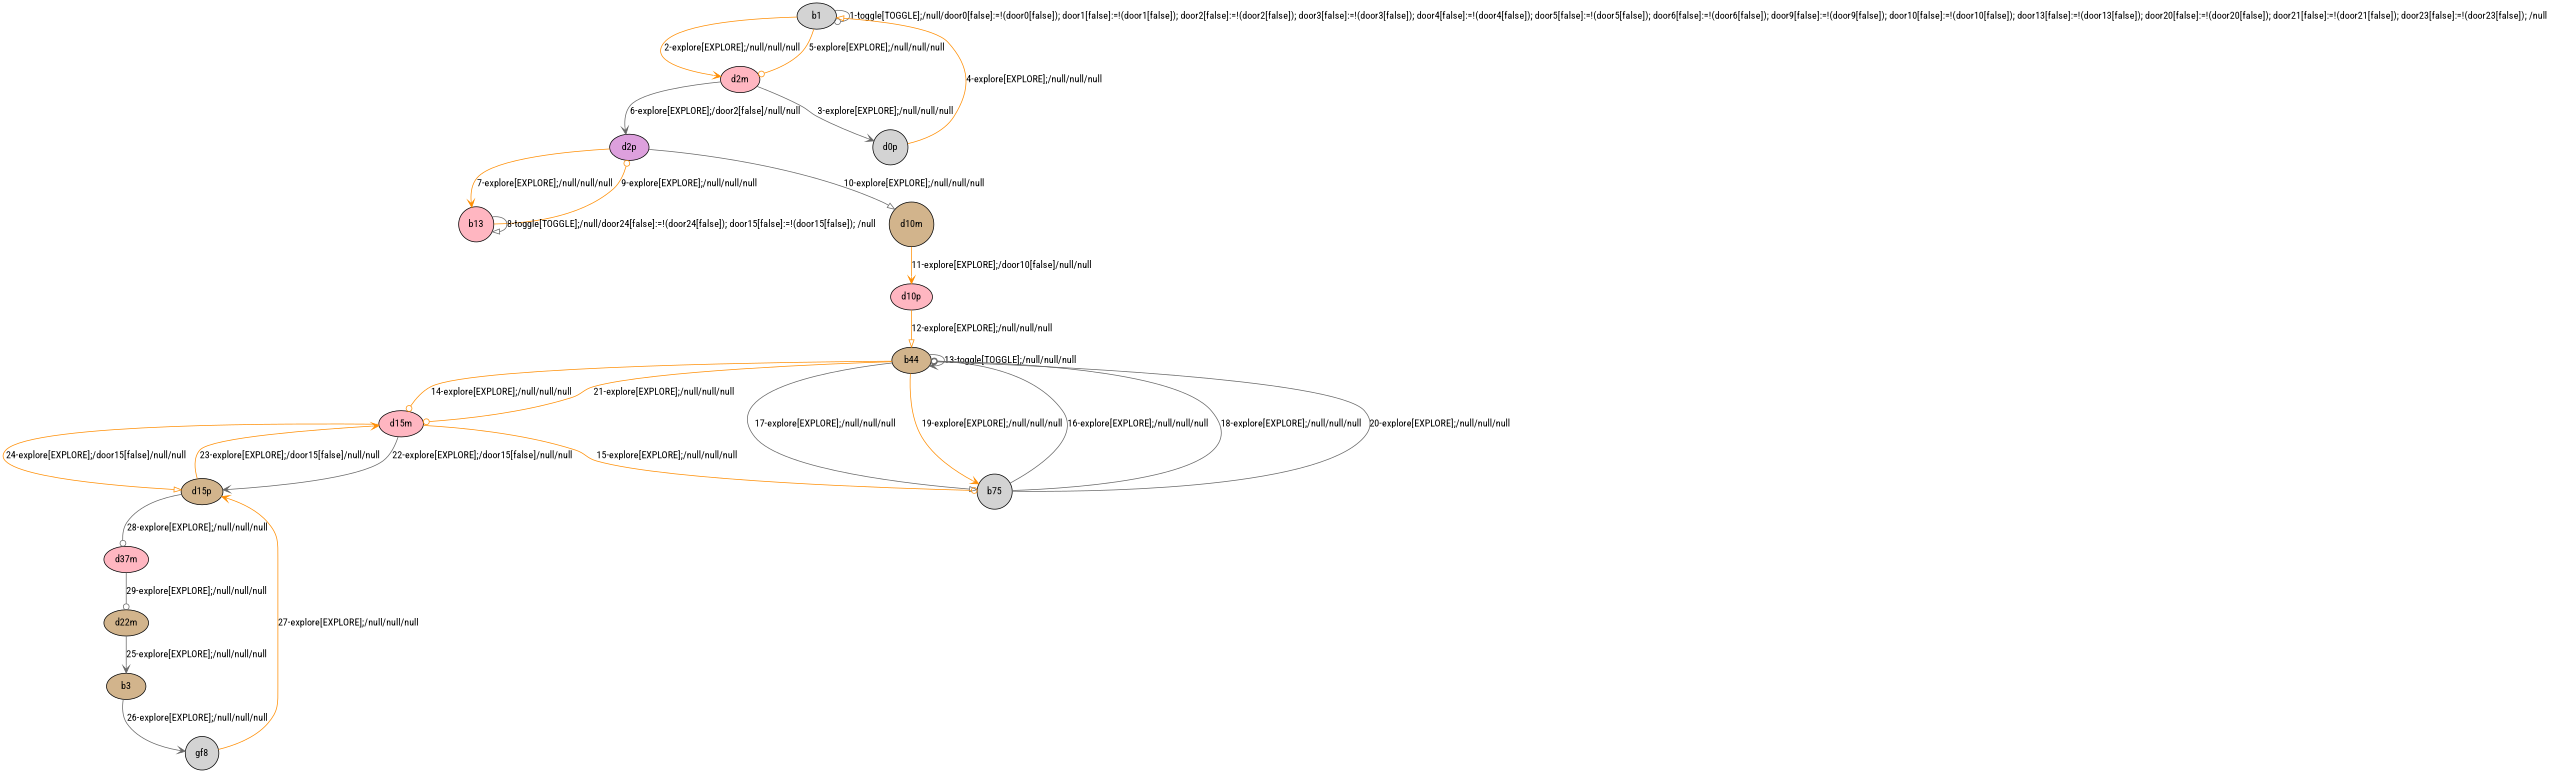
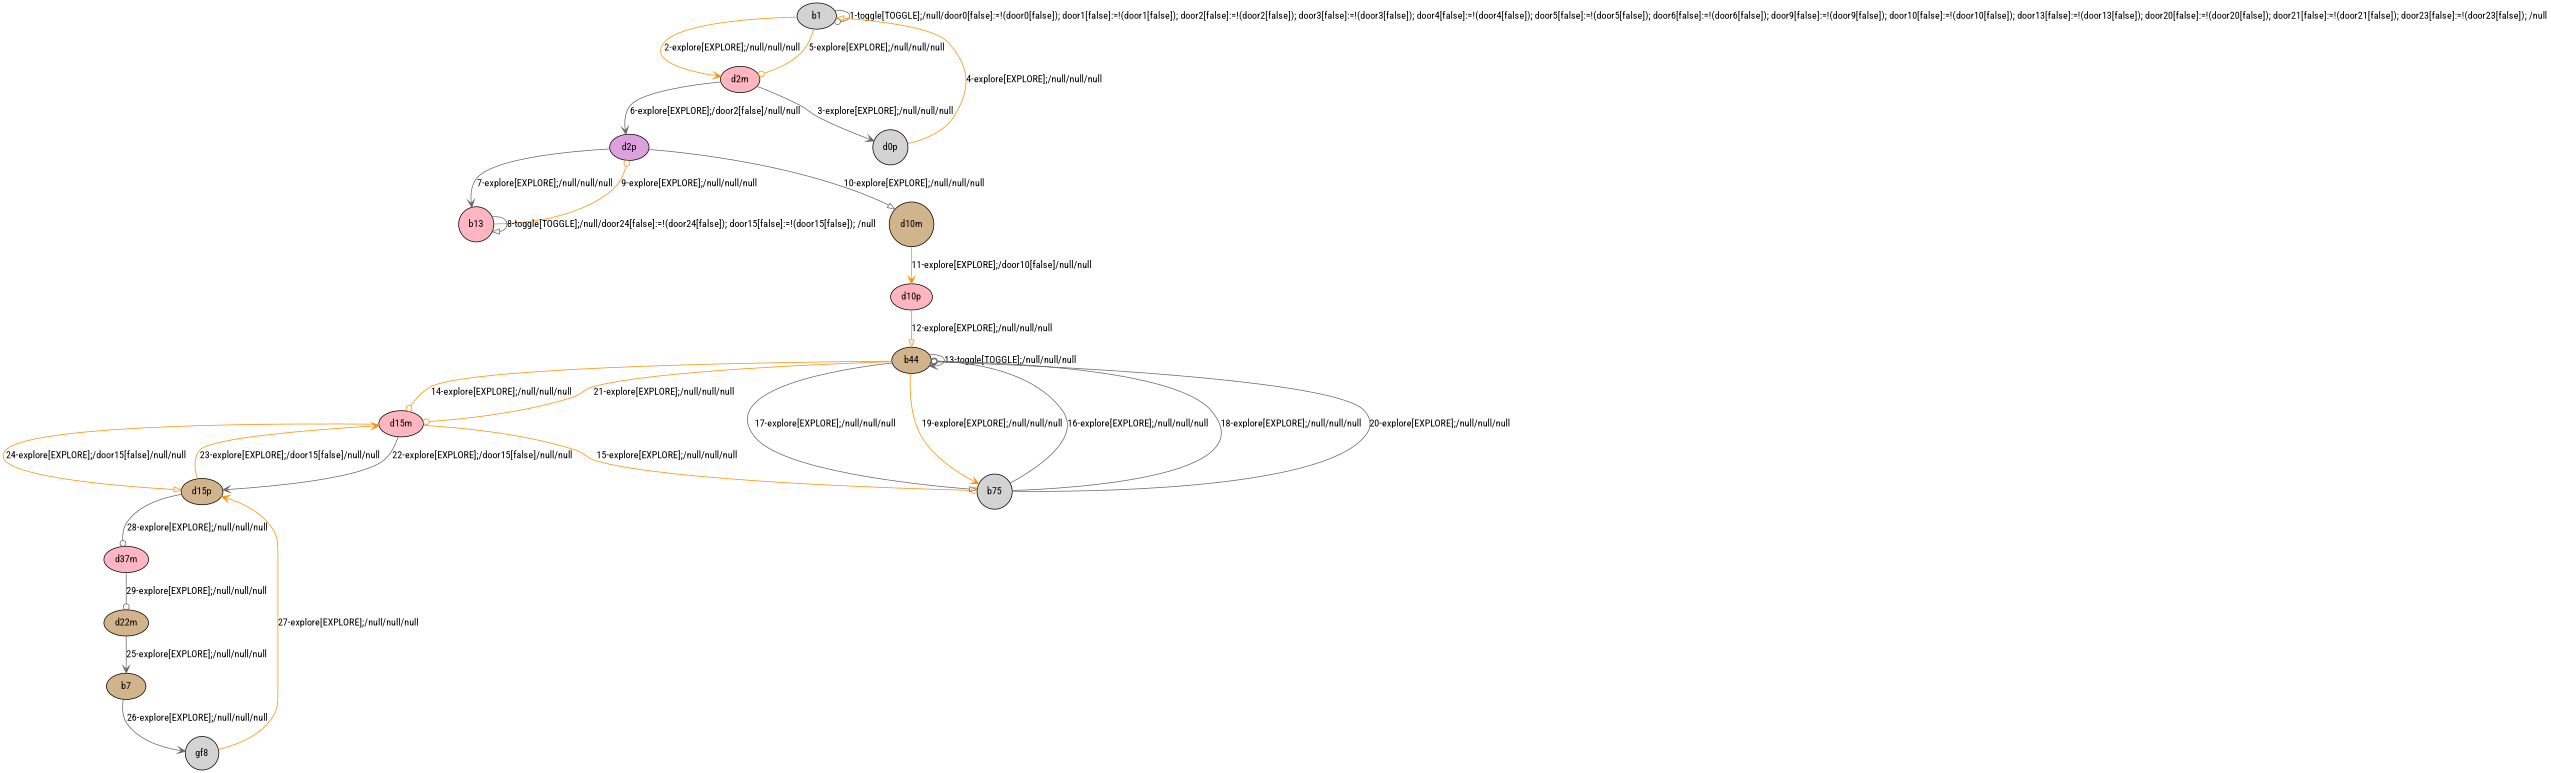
edge "d2p" -> "b13": color darkorange -> gray40
node "b3": label "b3" -> "b7"
